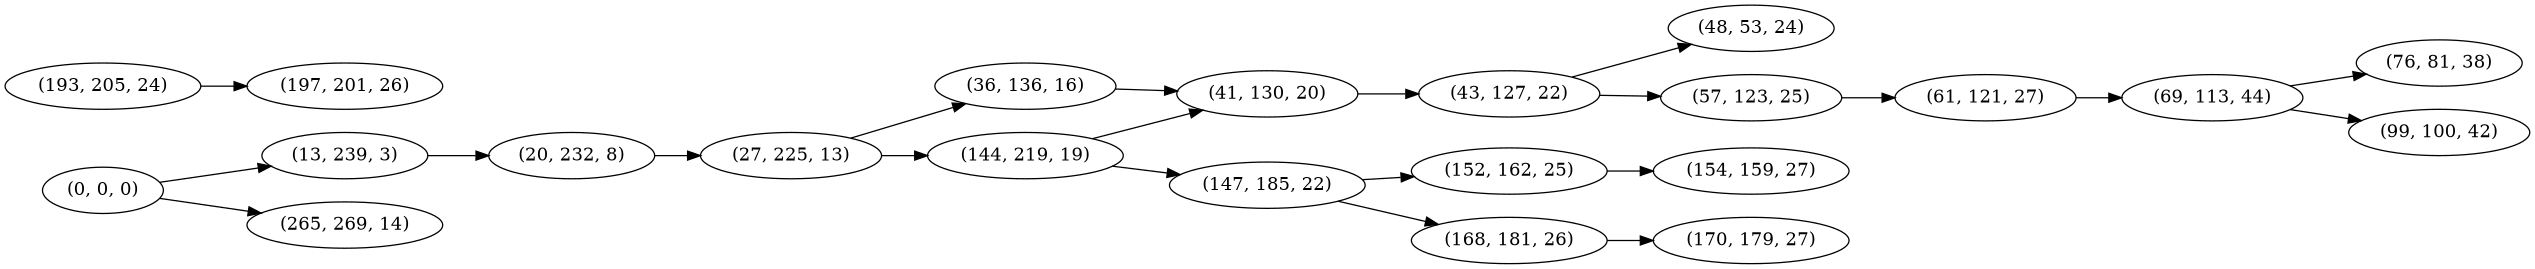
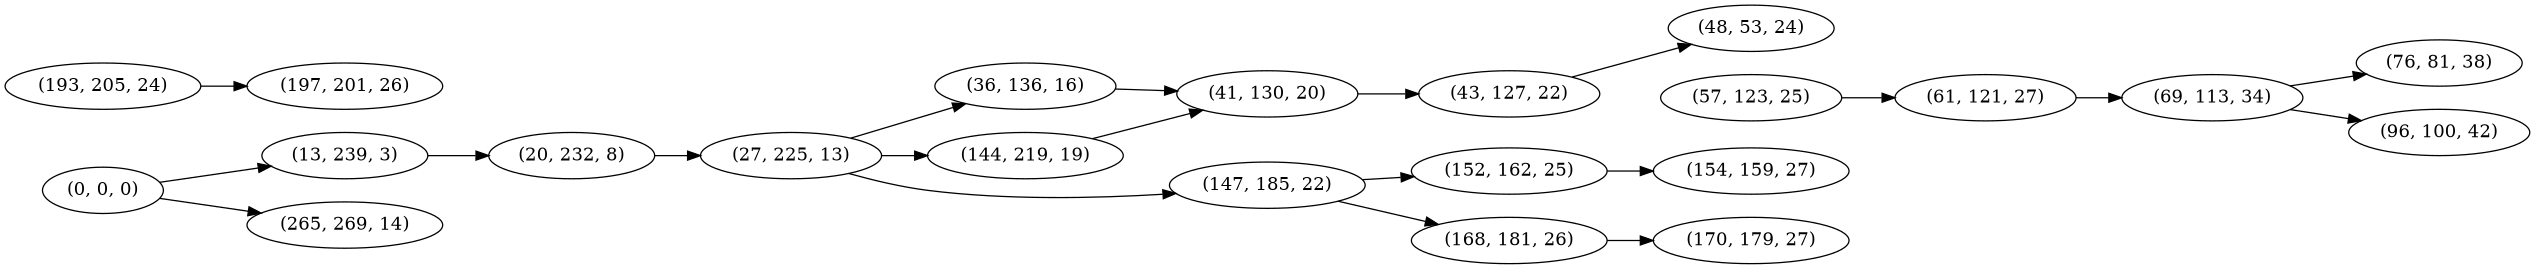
edge "(43, 127, 22)" -> "(57, 123, 25)": removed
node "(69, 113, 44)": label "(69, 113, 44)" -> "(69, 113, 34)"
node "(99, 100, 42)": label "(99, 100, 42)" -> "(96, 100, 42)"
edge "(144, 219, 19)" -> "(147, 185, 22)": now "(27, 225, 13)" -> "(147, 185, 22)"
